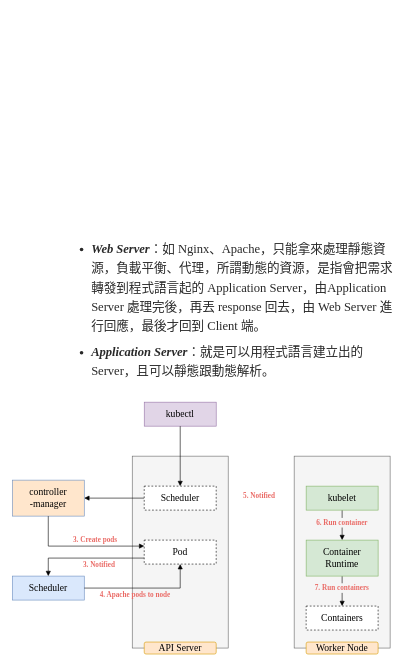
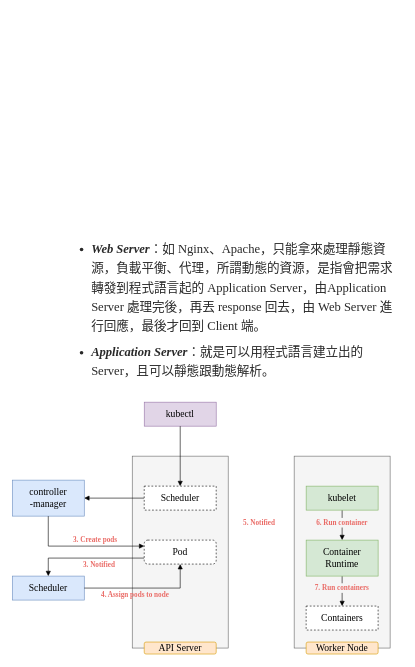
node "5. Notified": moved (260, 496) -> (260, 523)
node "controller-manager": fillcolor #ffe6cc -> #dae8fc
node "Pod": shape rectangle -> rounded rectangle
node "4. Apache pods to node": label "4. Apache pods to node" -> "4. Assign pods to node"
